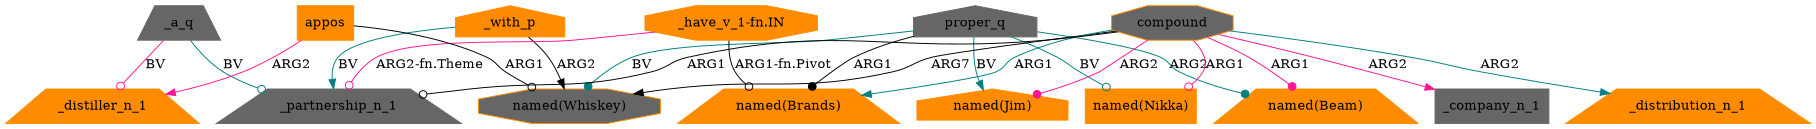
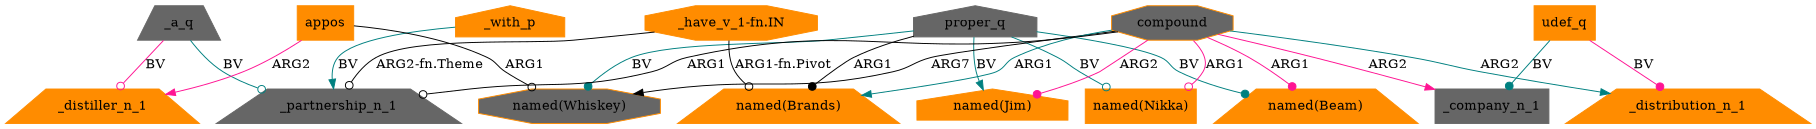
node "udef_q": added
edge "_have_v_1-fn.IN" -> "_partnership_n_1": color deeppink -> black
edge "_with_p" -> "named(Whiskey)": removed, label "ARG2"
edge "proper_q" -> "named(Beam)": label "ARG2" -> "BV"
